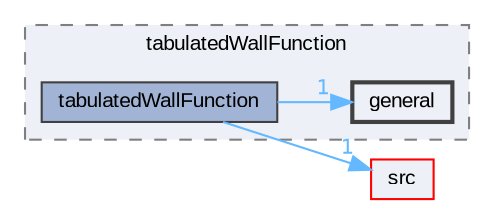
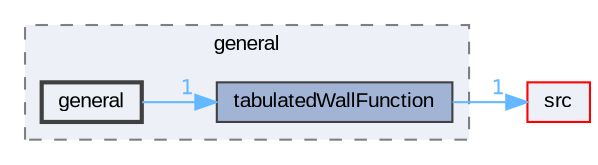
cluster "tabulatedWallFunction": label "tabulatedWallFunction" -> "general"
edge "tabulatedWallFunction" -> "general": reversed
